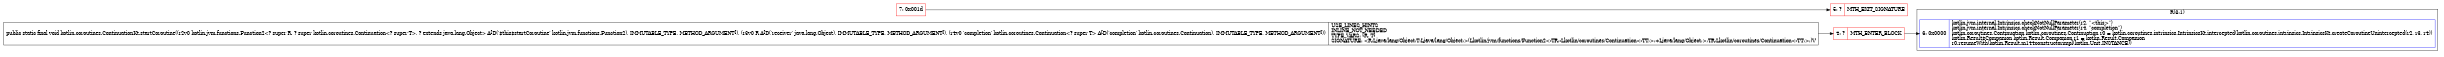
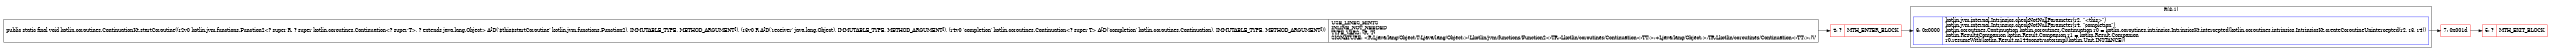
node "5: ?": text "MTH_EXIT_SIGNATURE" -> "MTH_EXIT_BLOCK"
edge "6: 0x0000" -> "7: 0x001d": added
